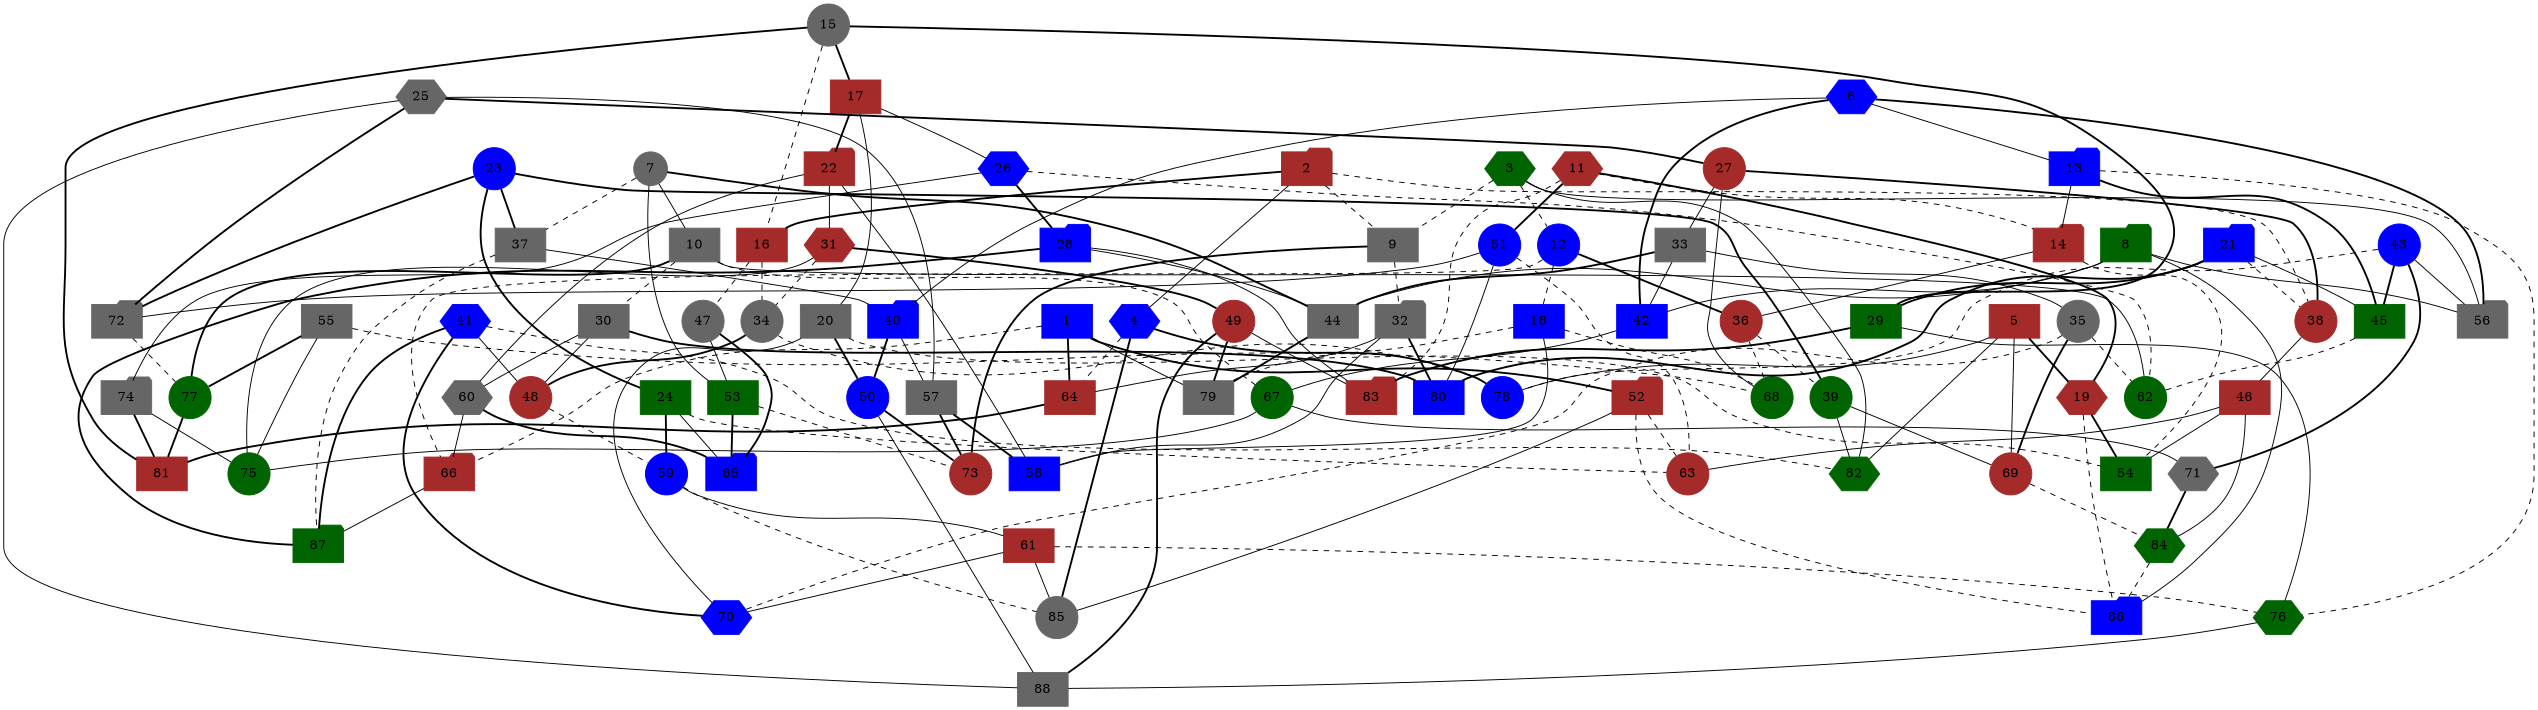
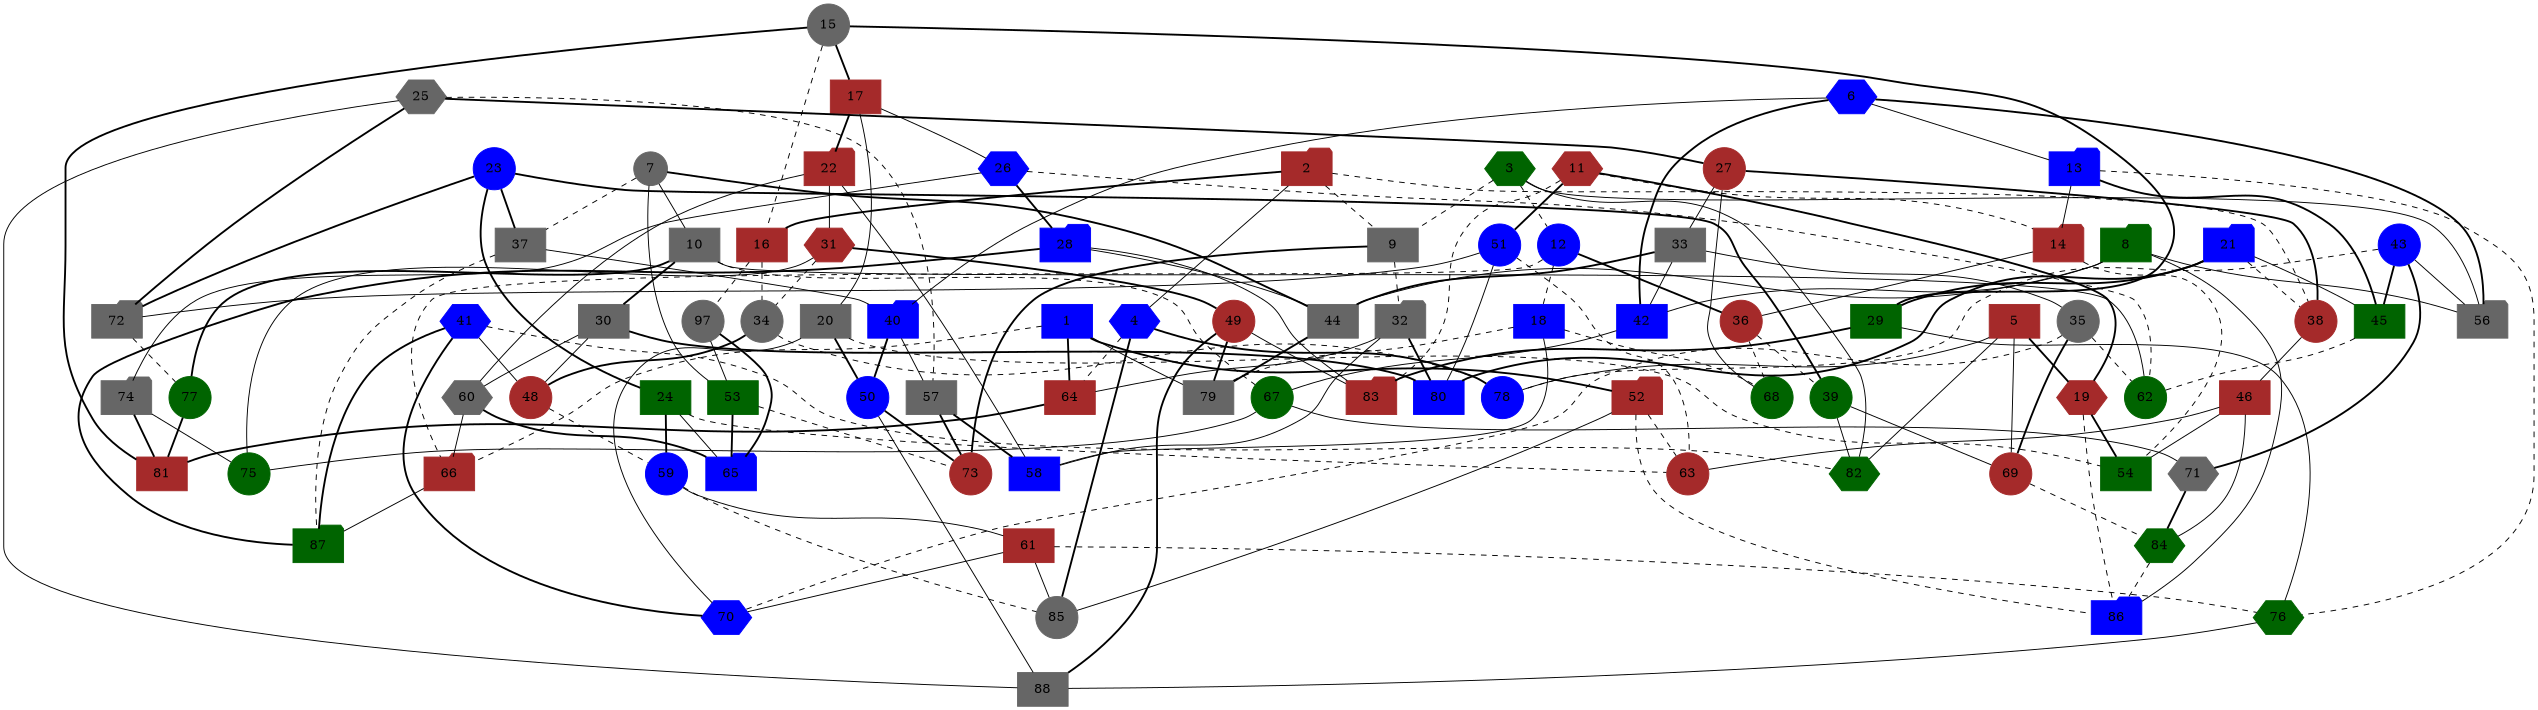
edge "25" -- "57": style solid -> dashed
edge "10" -- "30": style dashed -> bold
node "55": removed
node "47": label "47" -> "97"
